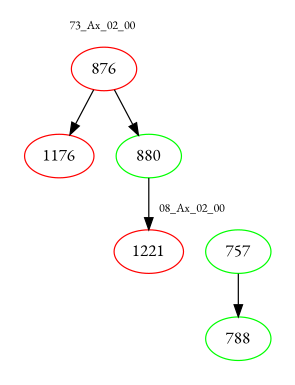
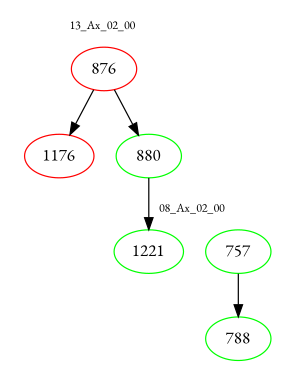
cluster "73_Ax_02_00": label "73_Ax_02_00" -> "13_Ax_02_00"
node "1221": color red -> green
